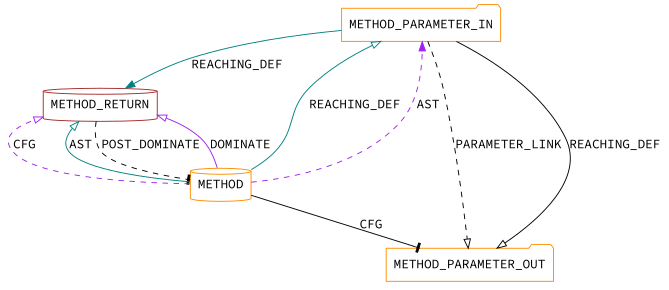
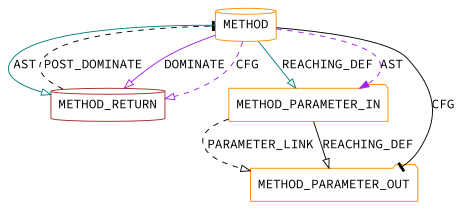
edge "METHOD_PARAMETER_IN" -> "METHOD_RETURN": removed, label "REACHING_DEF"
